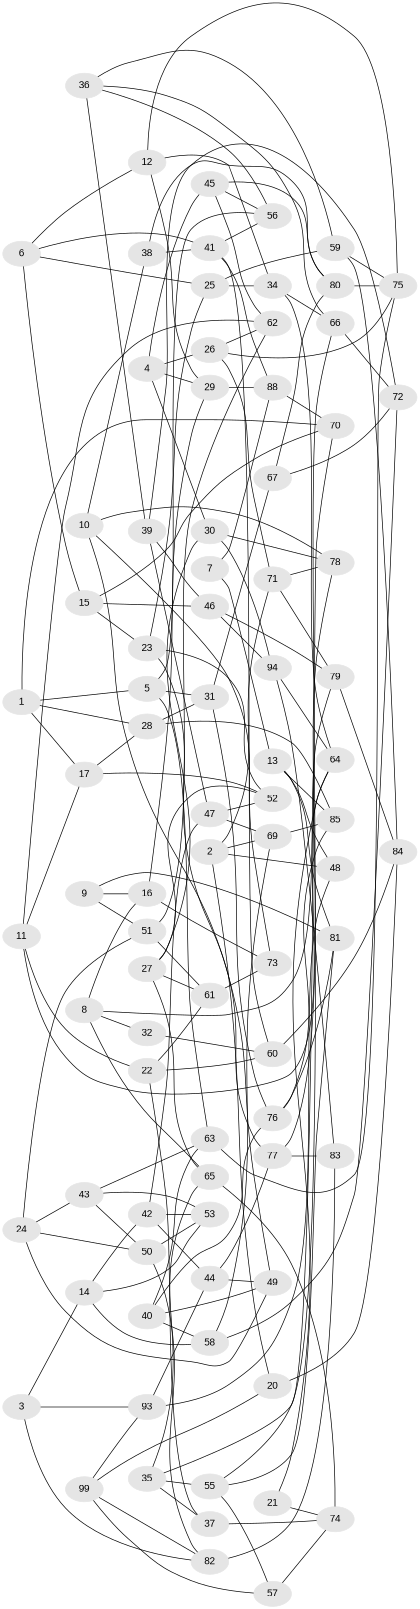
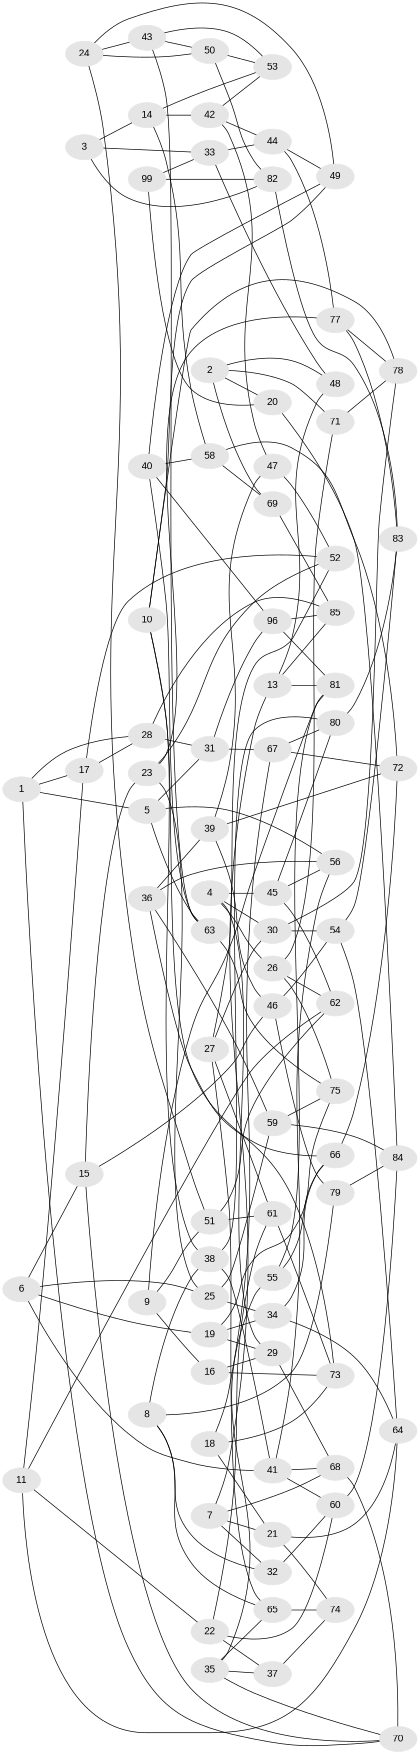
node "12": label "12" -> "19"
edge "80" -- "75": now "80" -- "83"
node "88": label "88" -> "68"
edge "71" -- "79": removed
node "94": label "94" -> "54"
edge "47" -- "69": removed
edge "16" -- "8": now "38" -- "8"
node "76": label "76" -> "96"
node "93": label "93" -> "33"
node "18": added
edge "7" -- "21": added
edge "7" -- "32": added
node "57": removed
